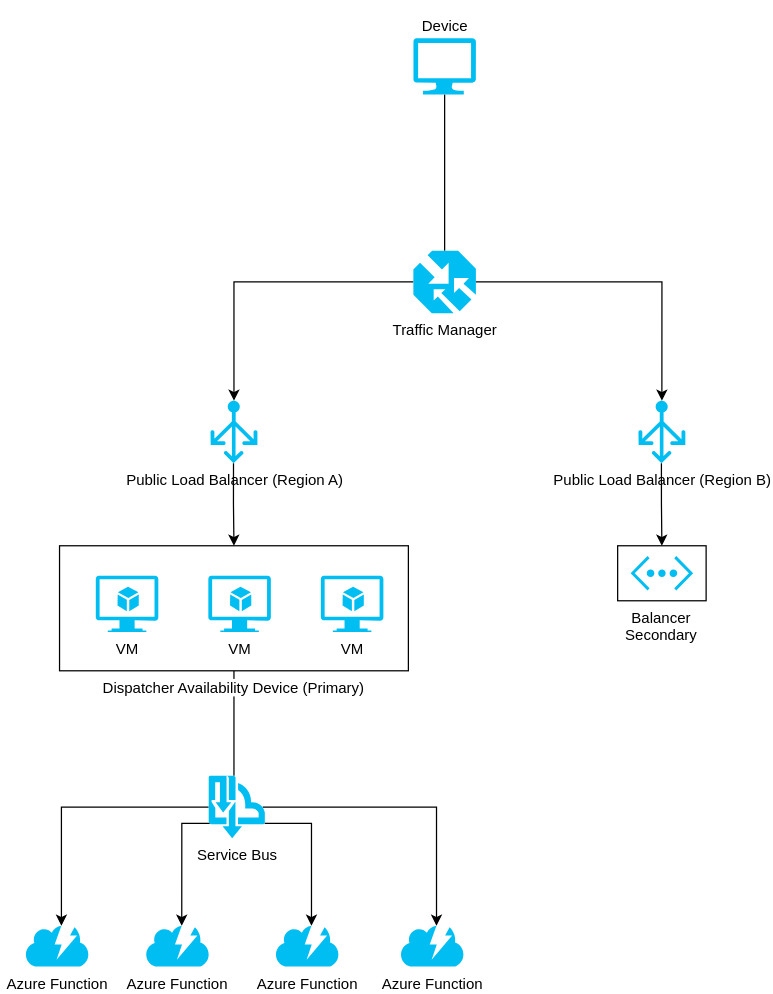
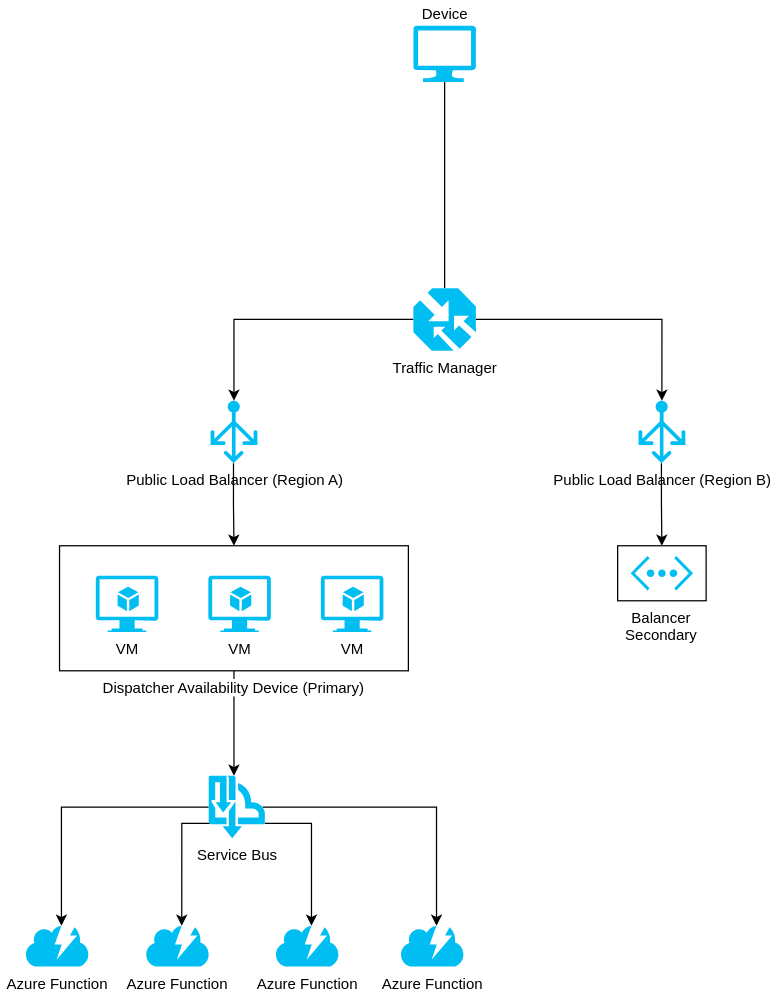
node "Device": moved (444, 66) -> (444, 54)
node "Traffic Manager": moved (444, 282) -> (444, 319)
edge "Dispatcher Availability Device (Primary)" -- "Service Bus": arrowhead none -> classic
